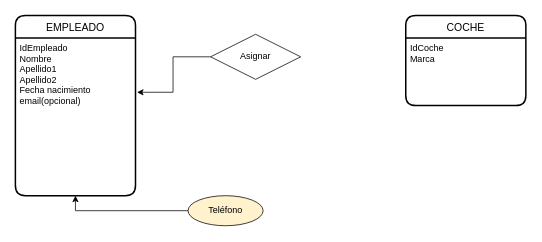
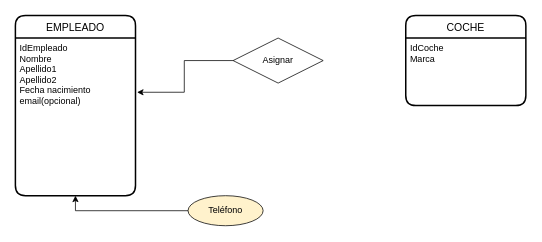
node "Asignar": moved (255, 57) -> (278, 60)
